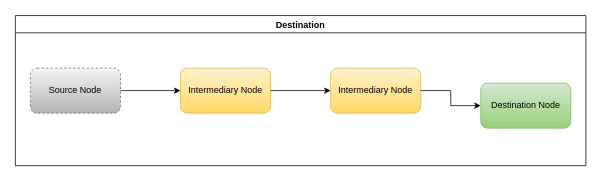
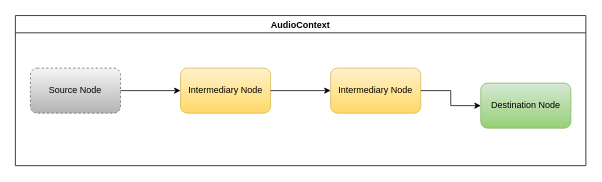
node "Destination": label "Destination" -> "AudioContext"
